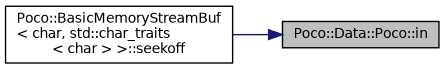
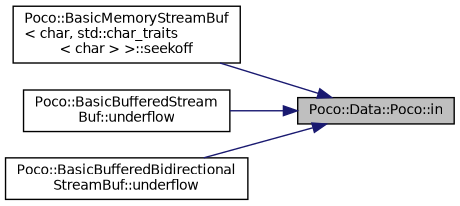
node "Poco::BasicBufferedStream Buf::underflow": added
node "Poco::BasicBufferedBidirectional StreamBuf::underflow": added
